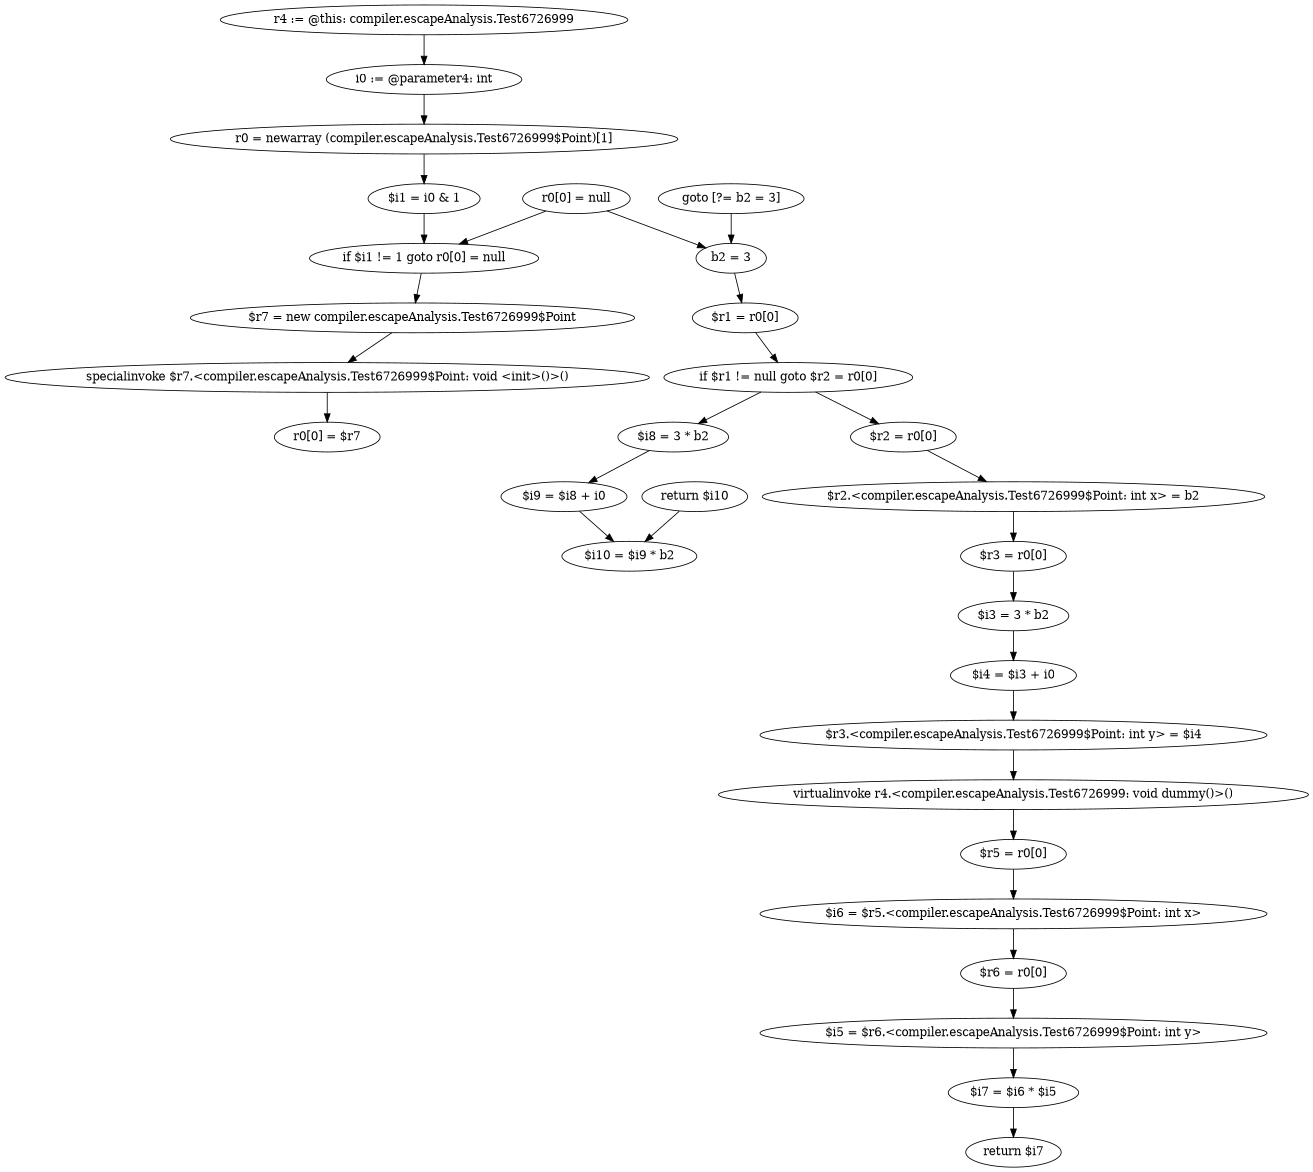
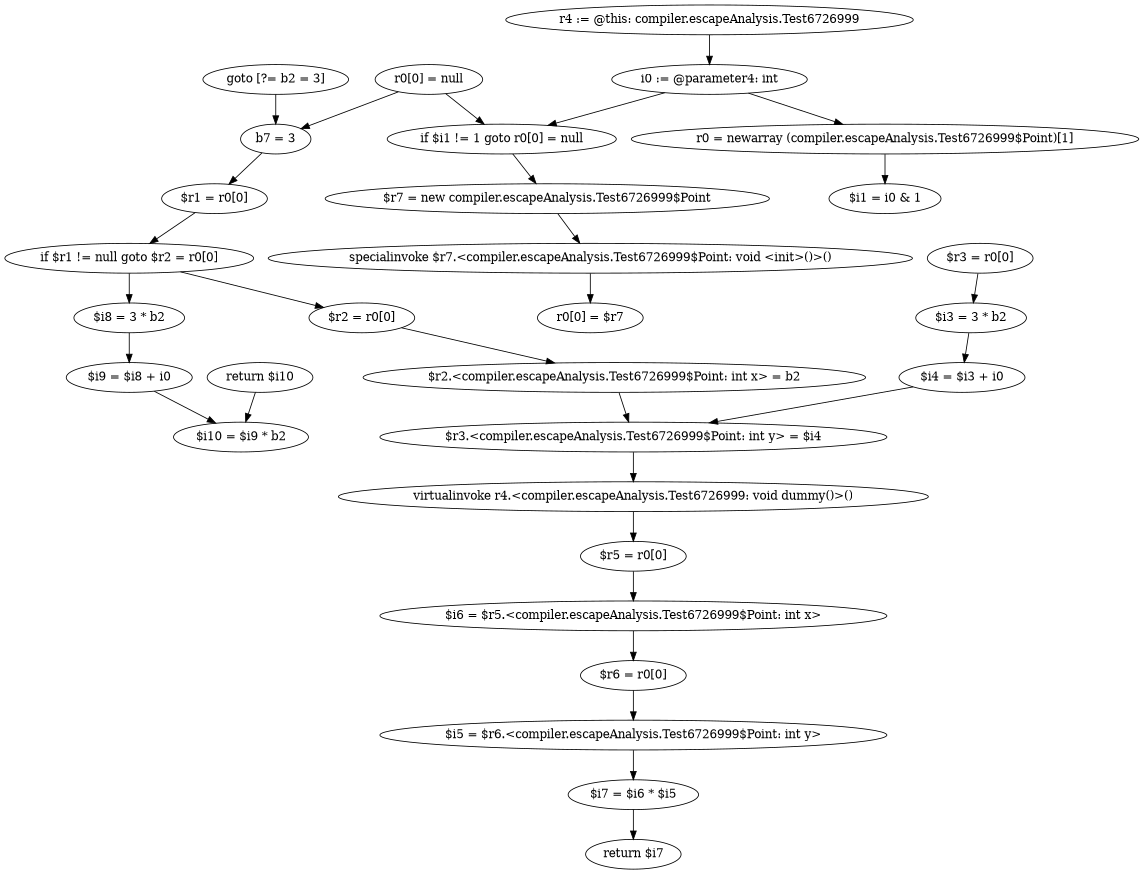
edge "$i1 = i0 & 1" -> "if $i1 != 1 goto r0[0] = null": now "i0 := @parameter4: int" -> "if $i1 != 1 goto r0[0] = null"
node "b2 = 3": label "b2 = 3" -> "b7 = 3"
edge "$r2.<compiler.escapeAnalysis.Test6726999$Point: int x> = b2" -> "$r3 = r0[0]": now "$r2.<compiler.escapeAnalysis.Test6726999$Point: int x> = b2" -> "$r3.<compiler.escapeAnalysis.Test6726999$Point: int y> = $i4"
